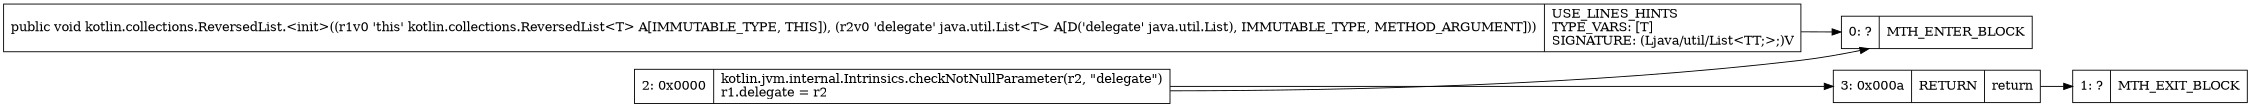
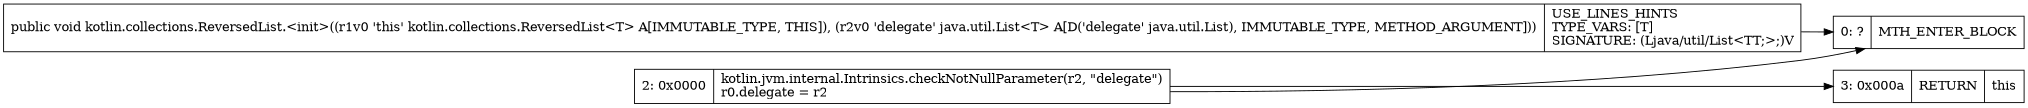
node "3: 0x000a": text "return" -> "this"
node "1: ?": removed
node "2: 0x0000": text "r1.delegate = r2" -> "r0.delegate = r2"
